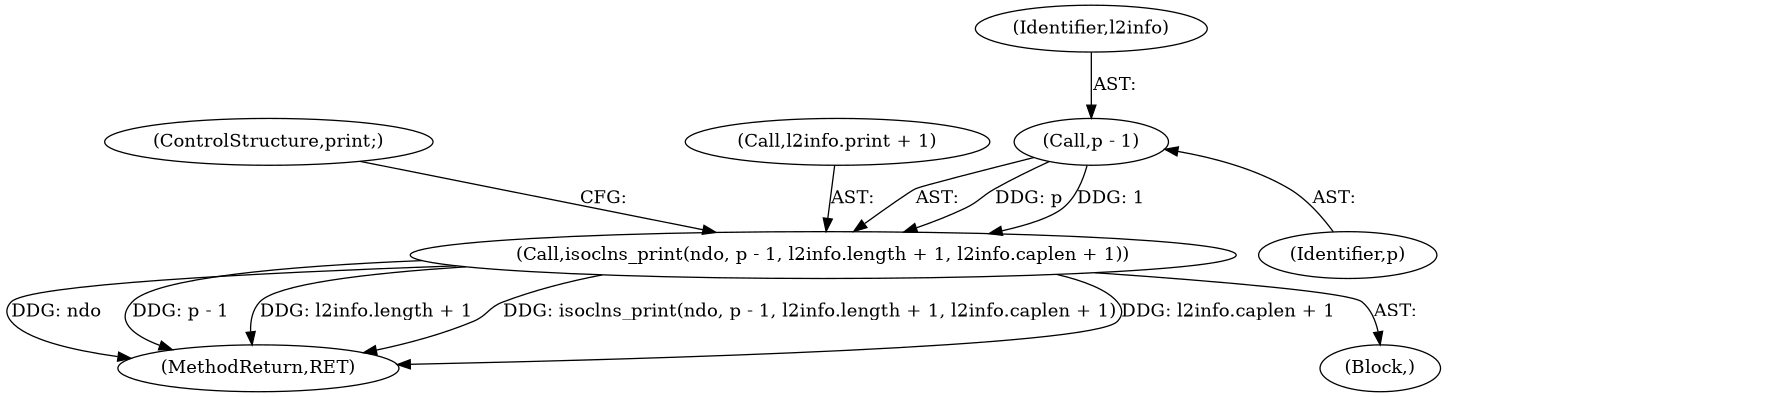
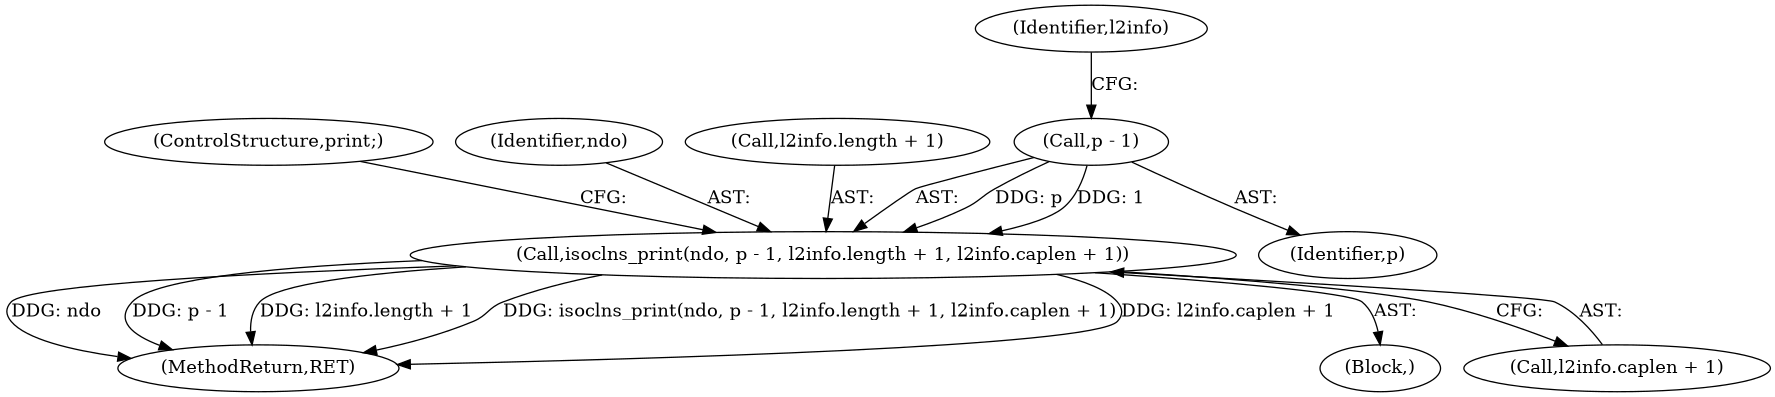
edge "(Identifier,l2info)" -> "(Call,p - 1)": label "AST: " -> "CFG: "
node "(Identifier,ndo)": added
node "(Call,l2info.print + 1)": label "(Call,l2info.print + 1)" -> "(Call,l2info.length + 1)"
edge "(Identifier,p)" -> "(Call,p - 1)": reversed
node "(Call,l2info.caplen + 1)": added
